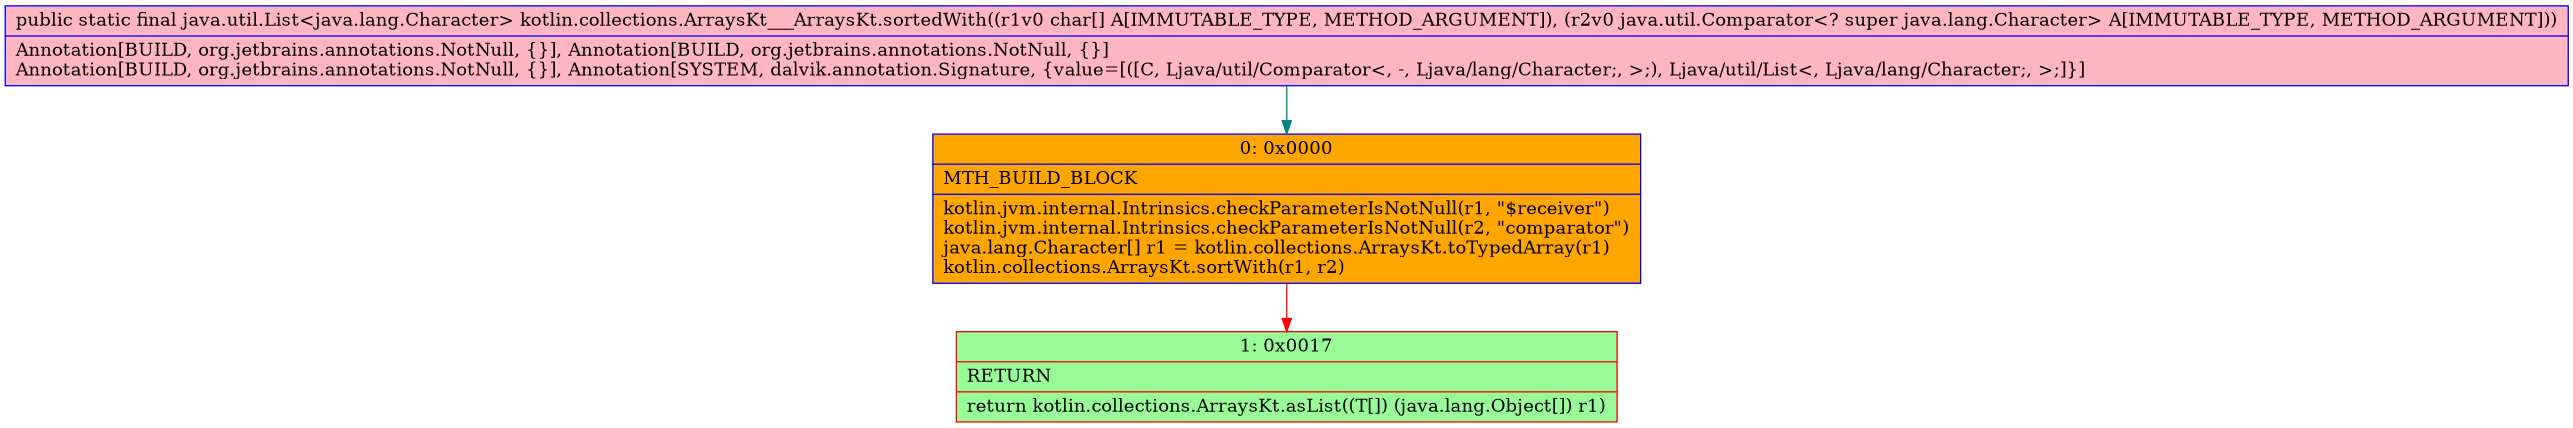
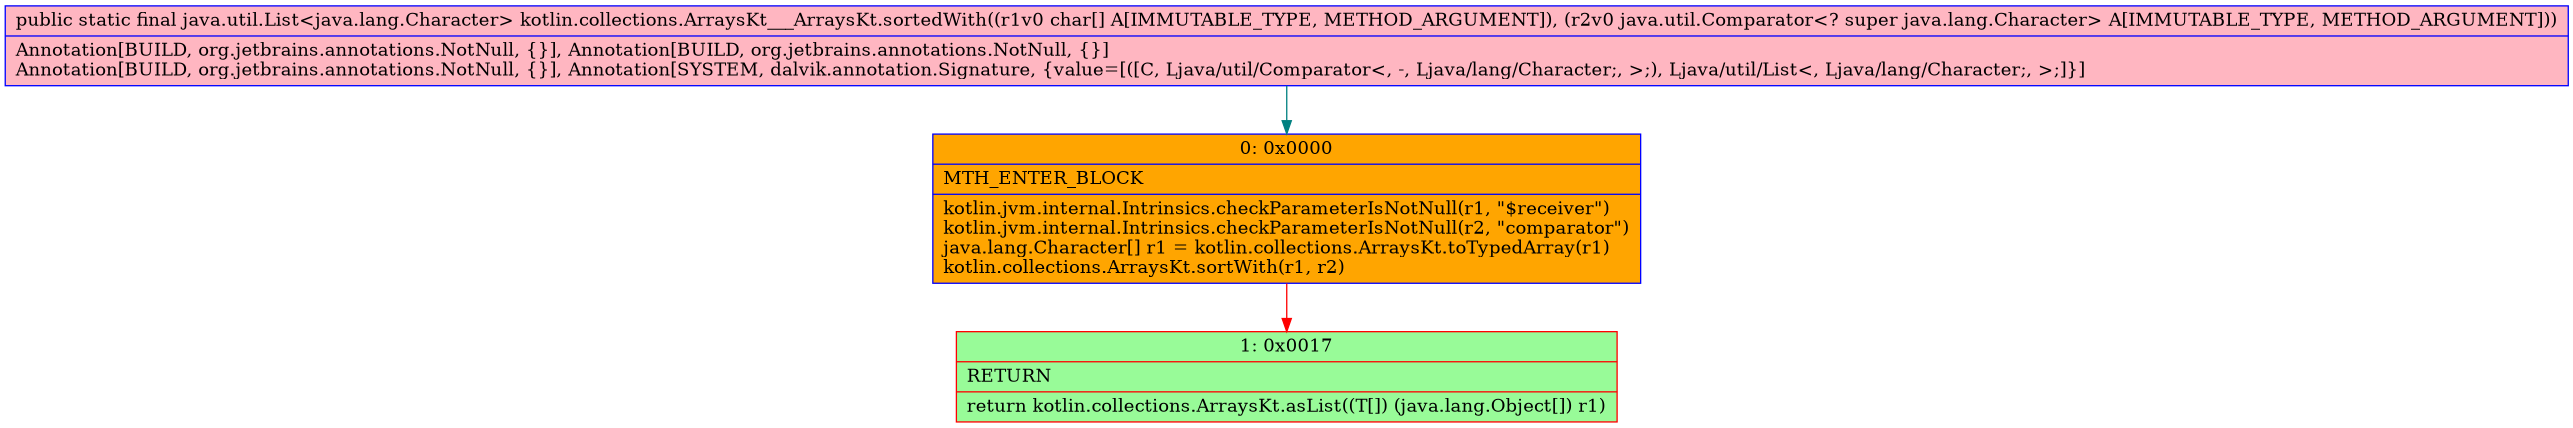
node "0: 0x0000": text "MTH_BUILD_BLOCK" -> "MTH_ENTER_BLOCK"
